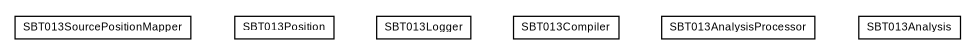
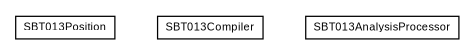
node "SBT013SourcePositionMapper": removed
node "SBT013Logger": removed
node "SBT013Analysis": removed
